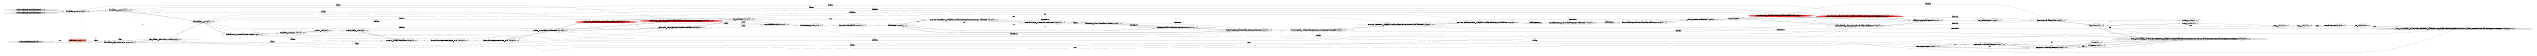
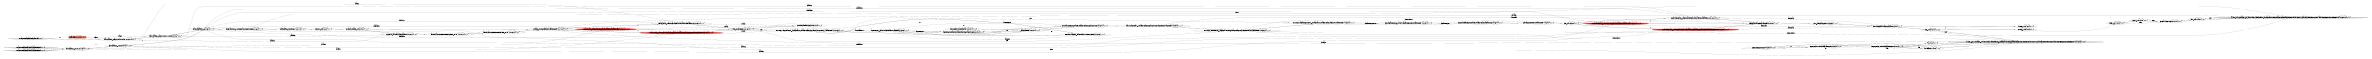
node "Object savepointResponse = null@@@18@@@['1', '1', '1']": removed
edge "sumExp += c@@@43@@@['0', '0', '1']" -> "jobID = null@@@37@@@['1', '1', '0']": now "sumExp += c@@@43@@@['0', '0', '1']" -> "assertEquals(sumExp,sumAct)@@@48@@@['0', '0', '1']"
